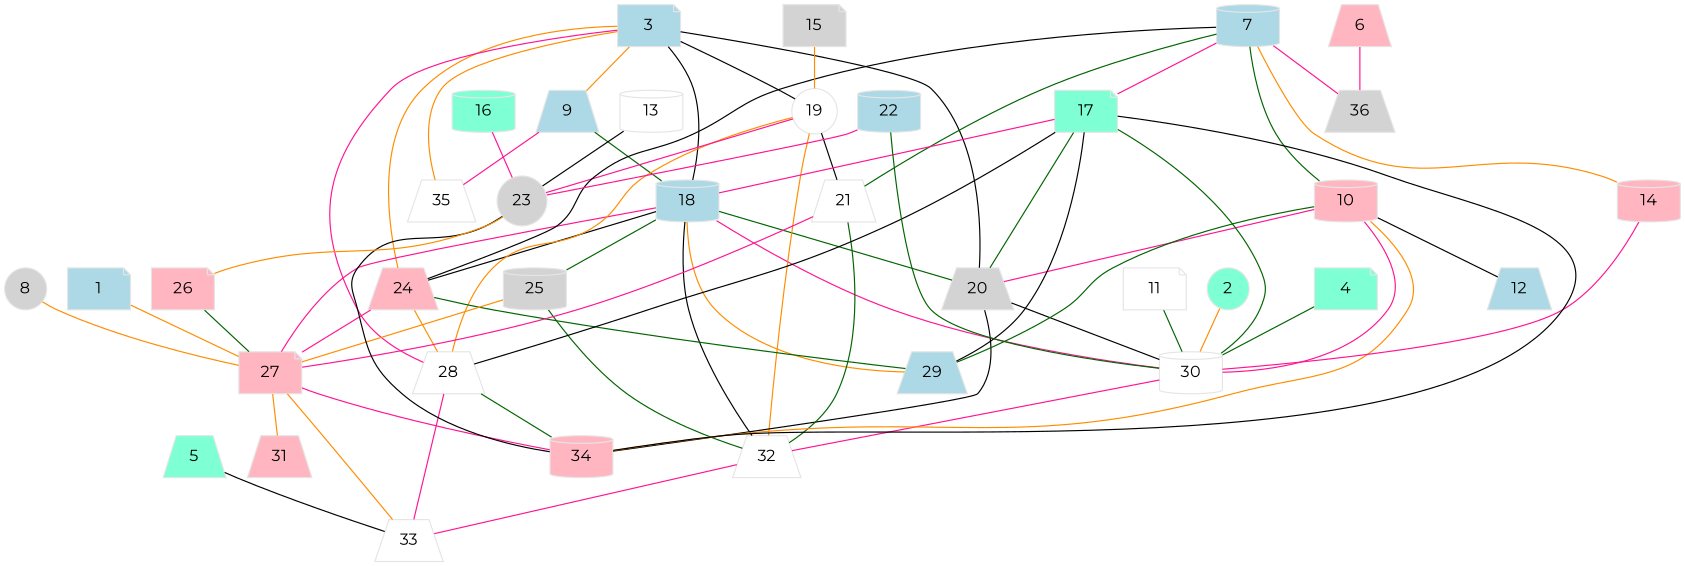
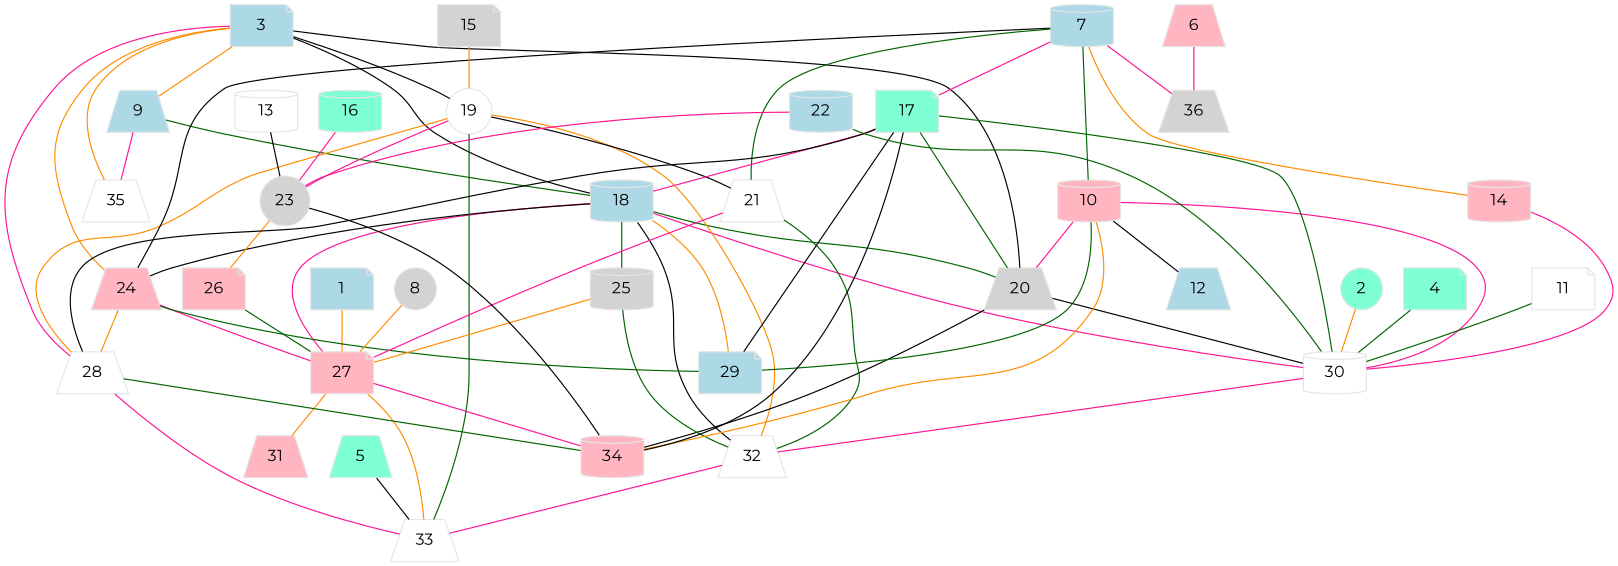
edge "19" -- "33": added
node "29": shape trapezium -> note
